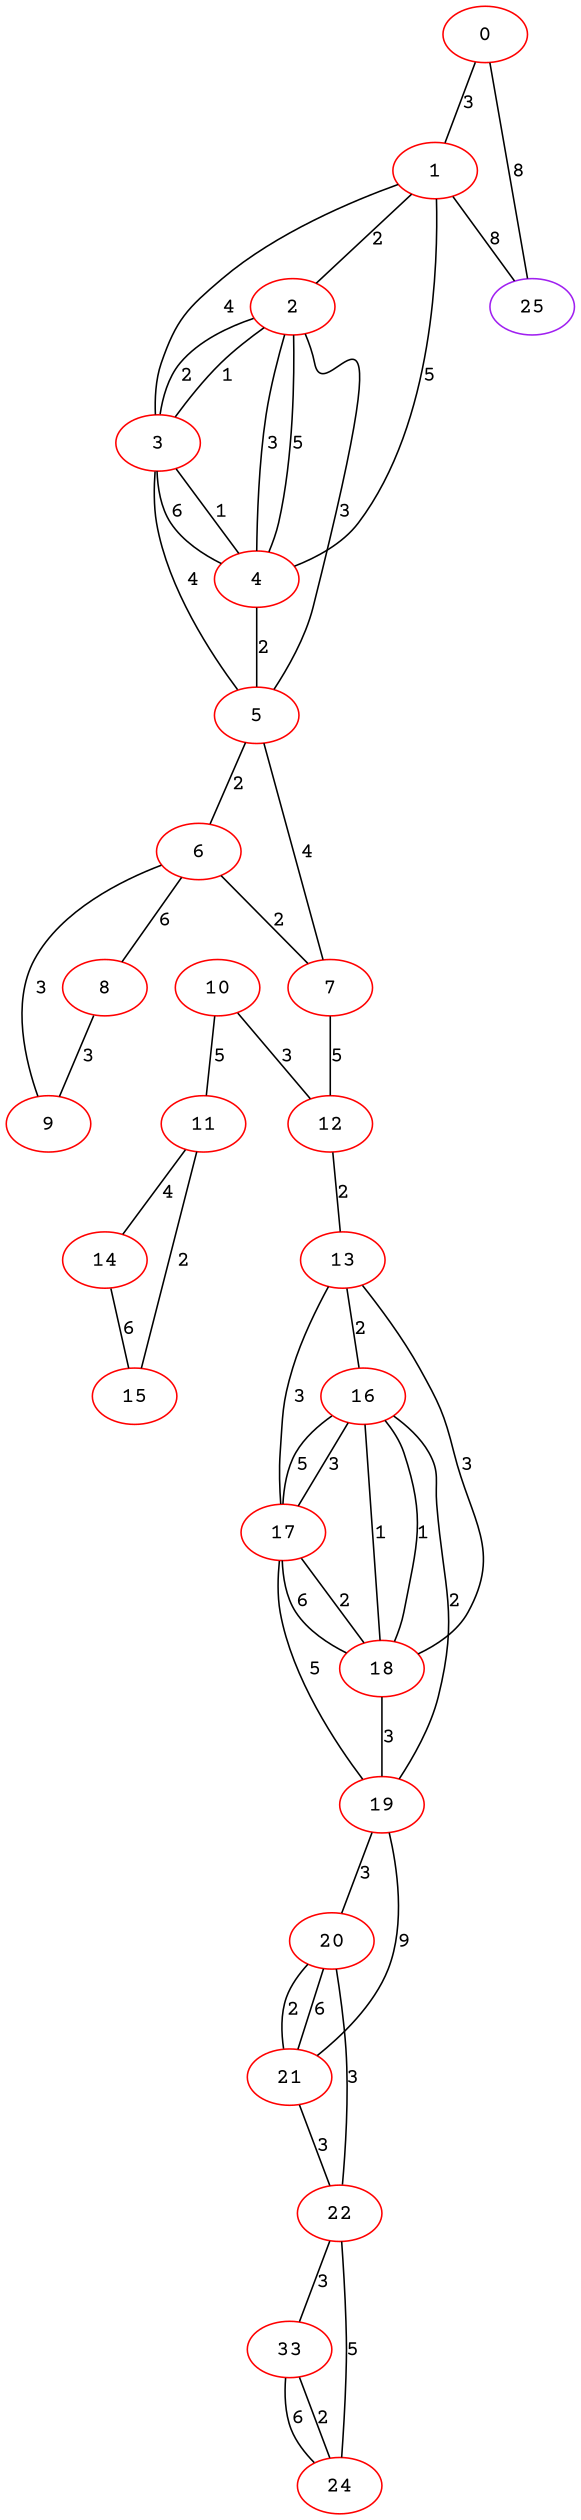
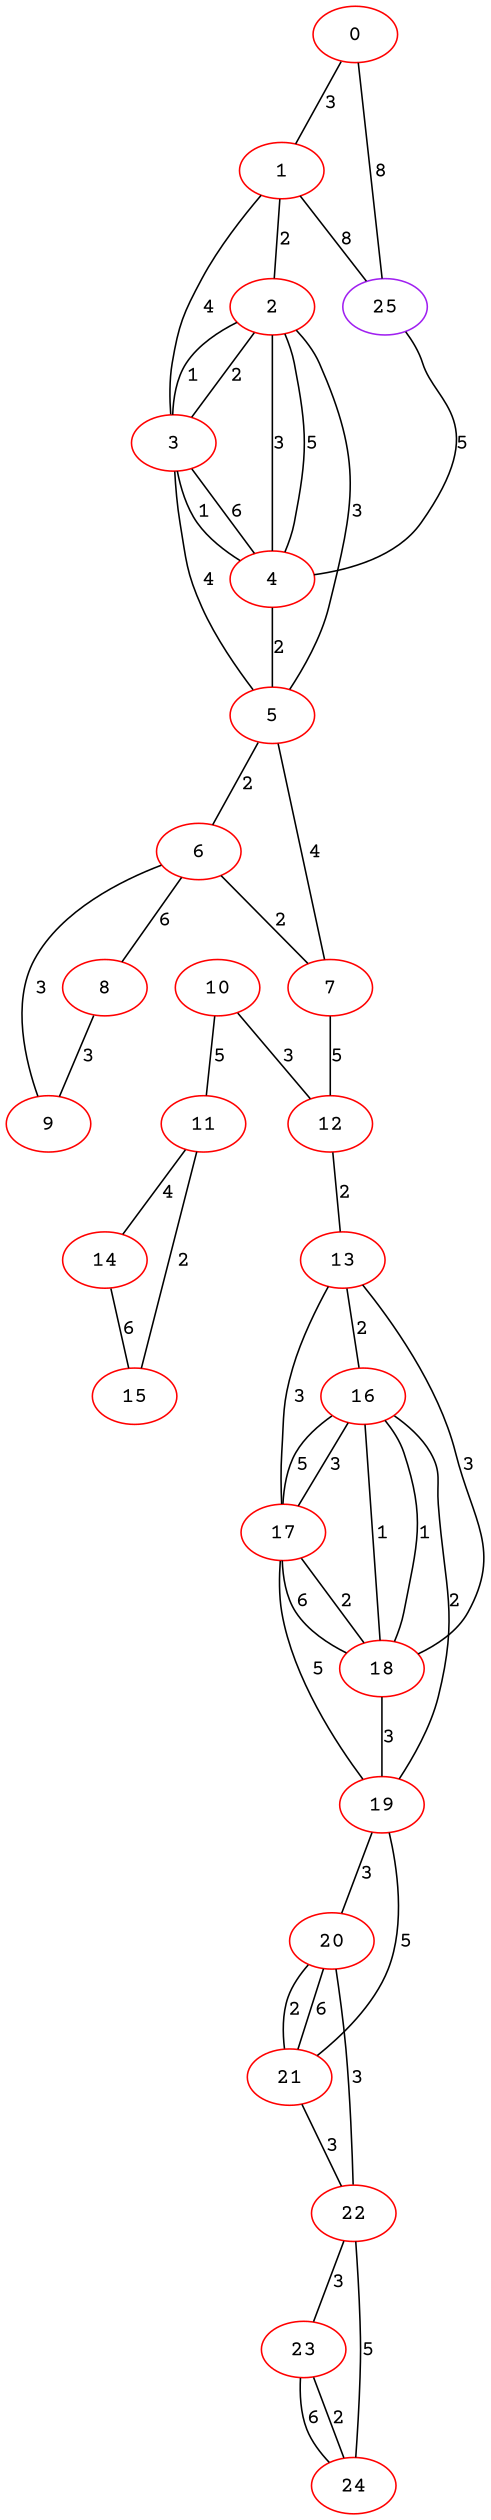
edge "1" -- "4": now "25" -- "4"
edge "19" -- "21": label "9" -> "5"
node "33": label "33" -> "23"
